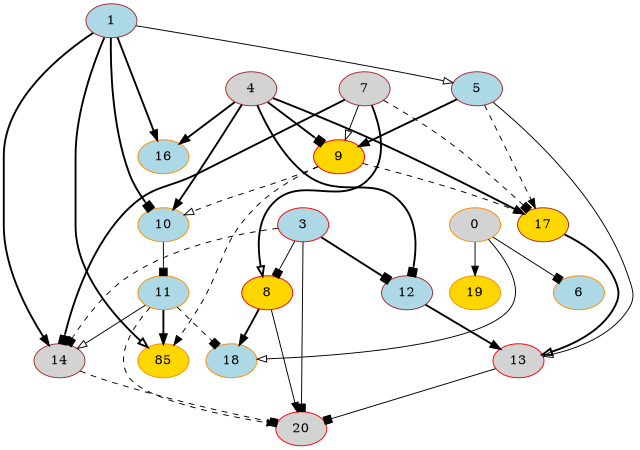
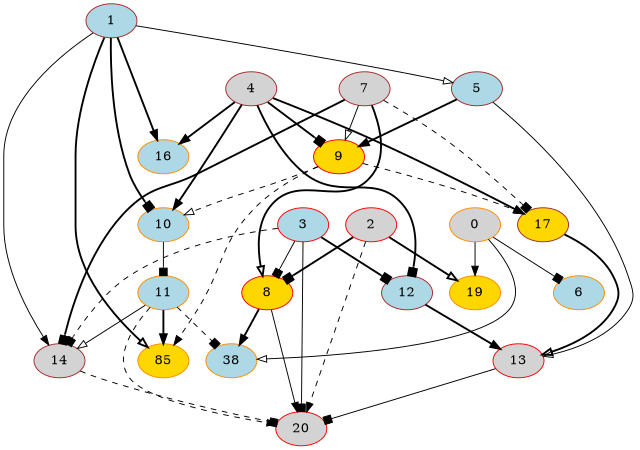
edge "5" -> "17": removed
edge "1" -> "14": style bold -> solid
node "2": added
node "18": label "18" -> "38"
